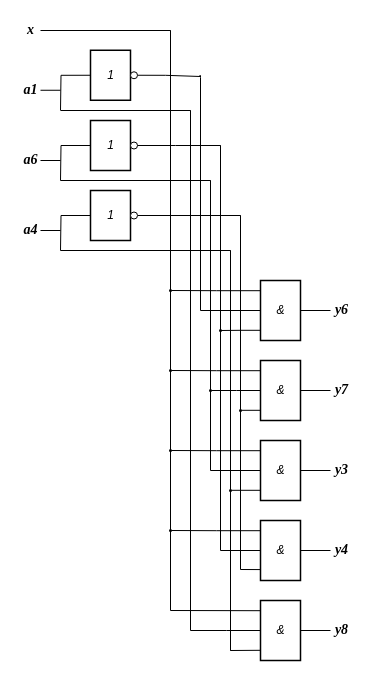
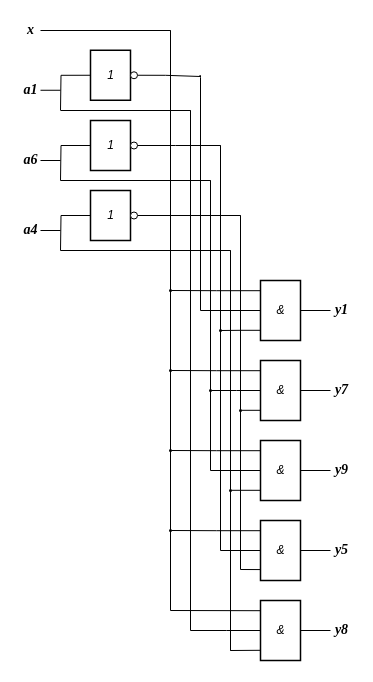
node "y6": label "y6" -> "y1"
node "y3": label "y3" -> "y9"
node "y4": label "y4" -> "y5"
